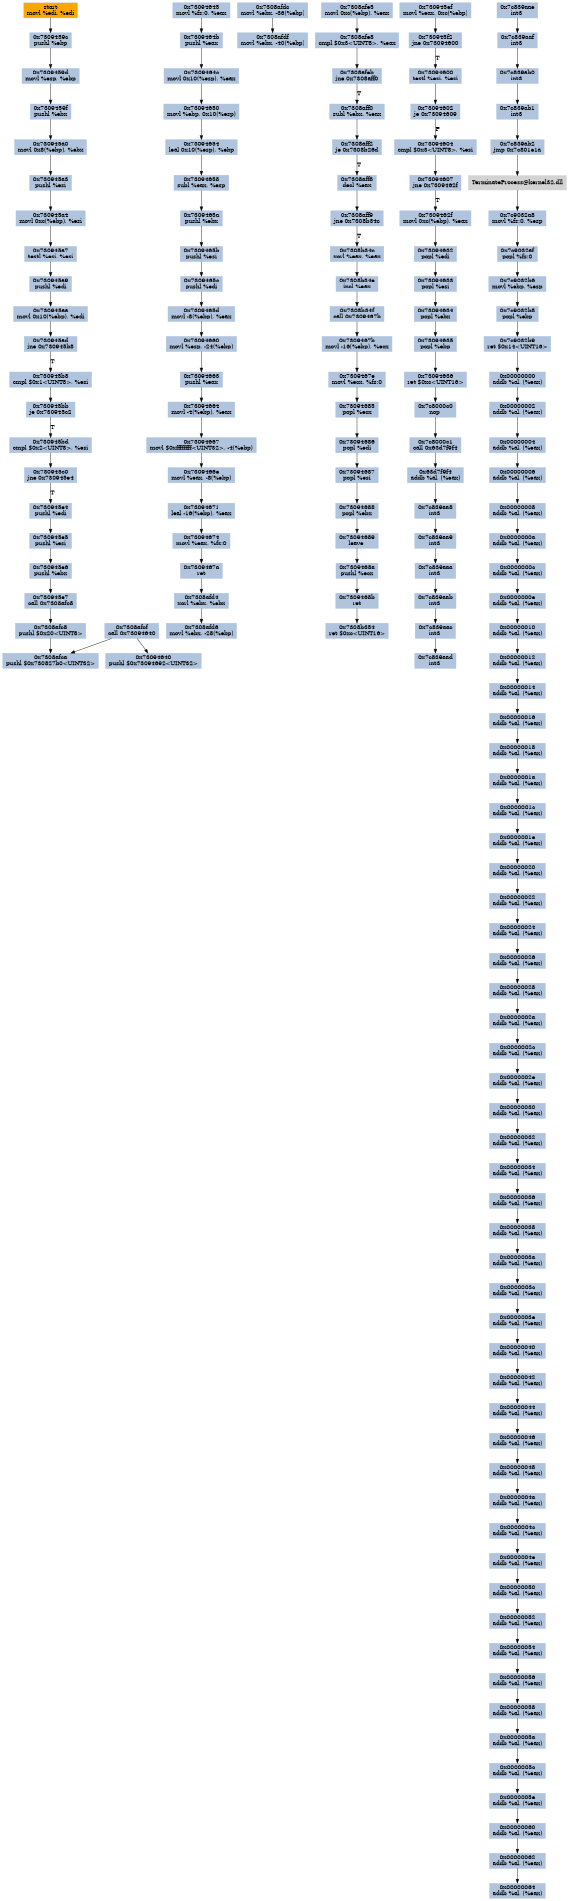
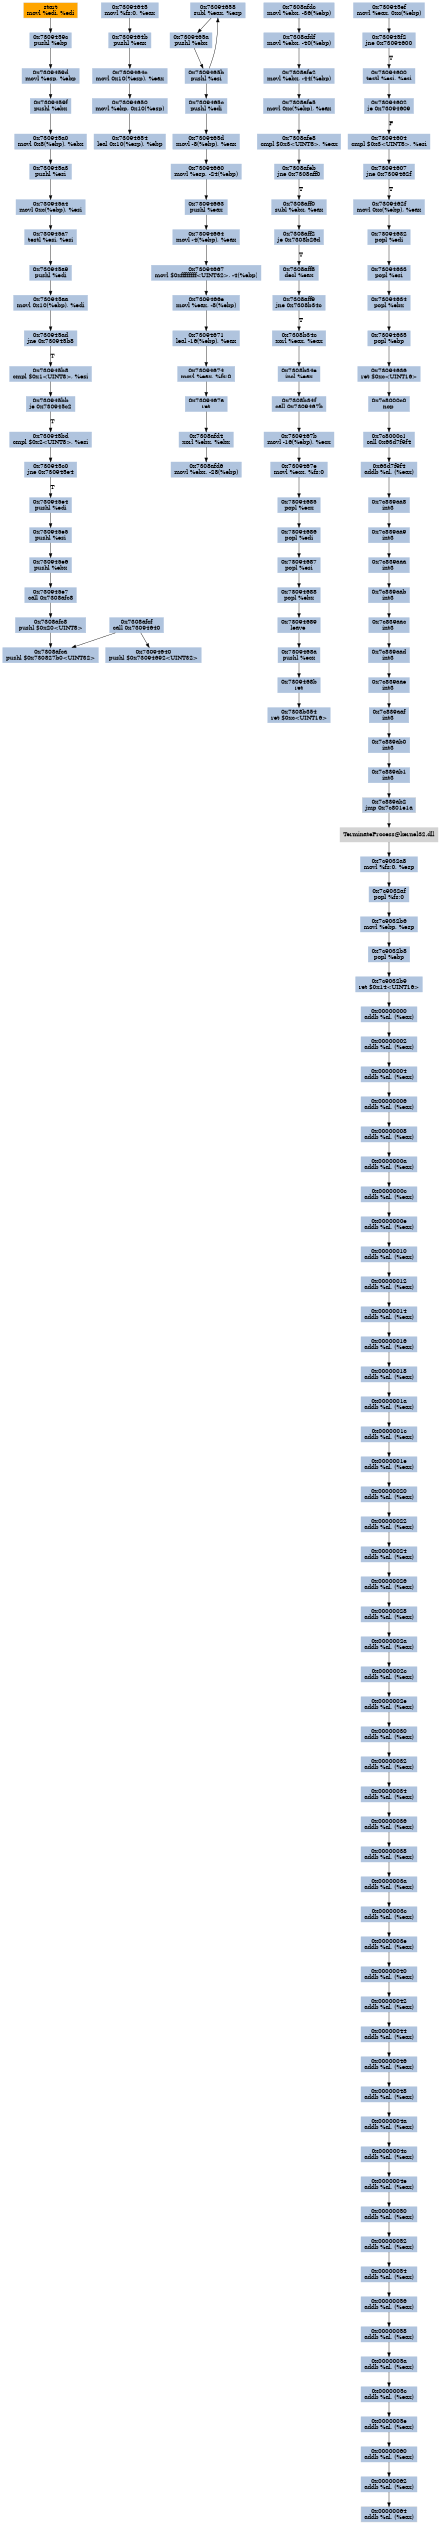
node "0x7308afe2 movl %ebx, -44(%ebp)": added
edge "0x73094654 leal 0x10(%esp), %ebp" -> "0x73094658 subl %eax, %esp": now "0x7309465b pushl %esi" -> "0x73094658 subl %eax, %esp"
edge "0x7c839aad int3" -> "0x7c839aae int3": added
